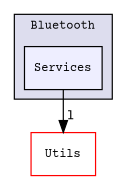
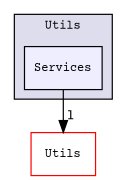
cluster "Bluetooth": label "Bluetooth" -> "Utils"
